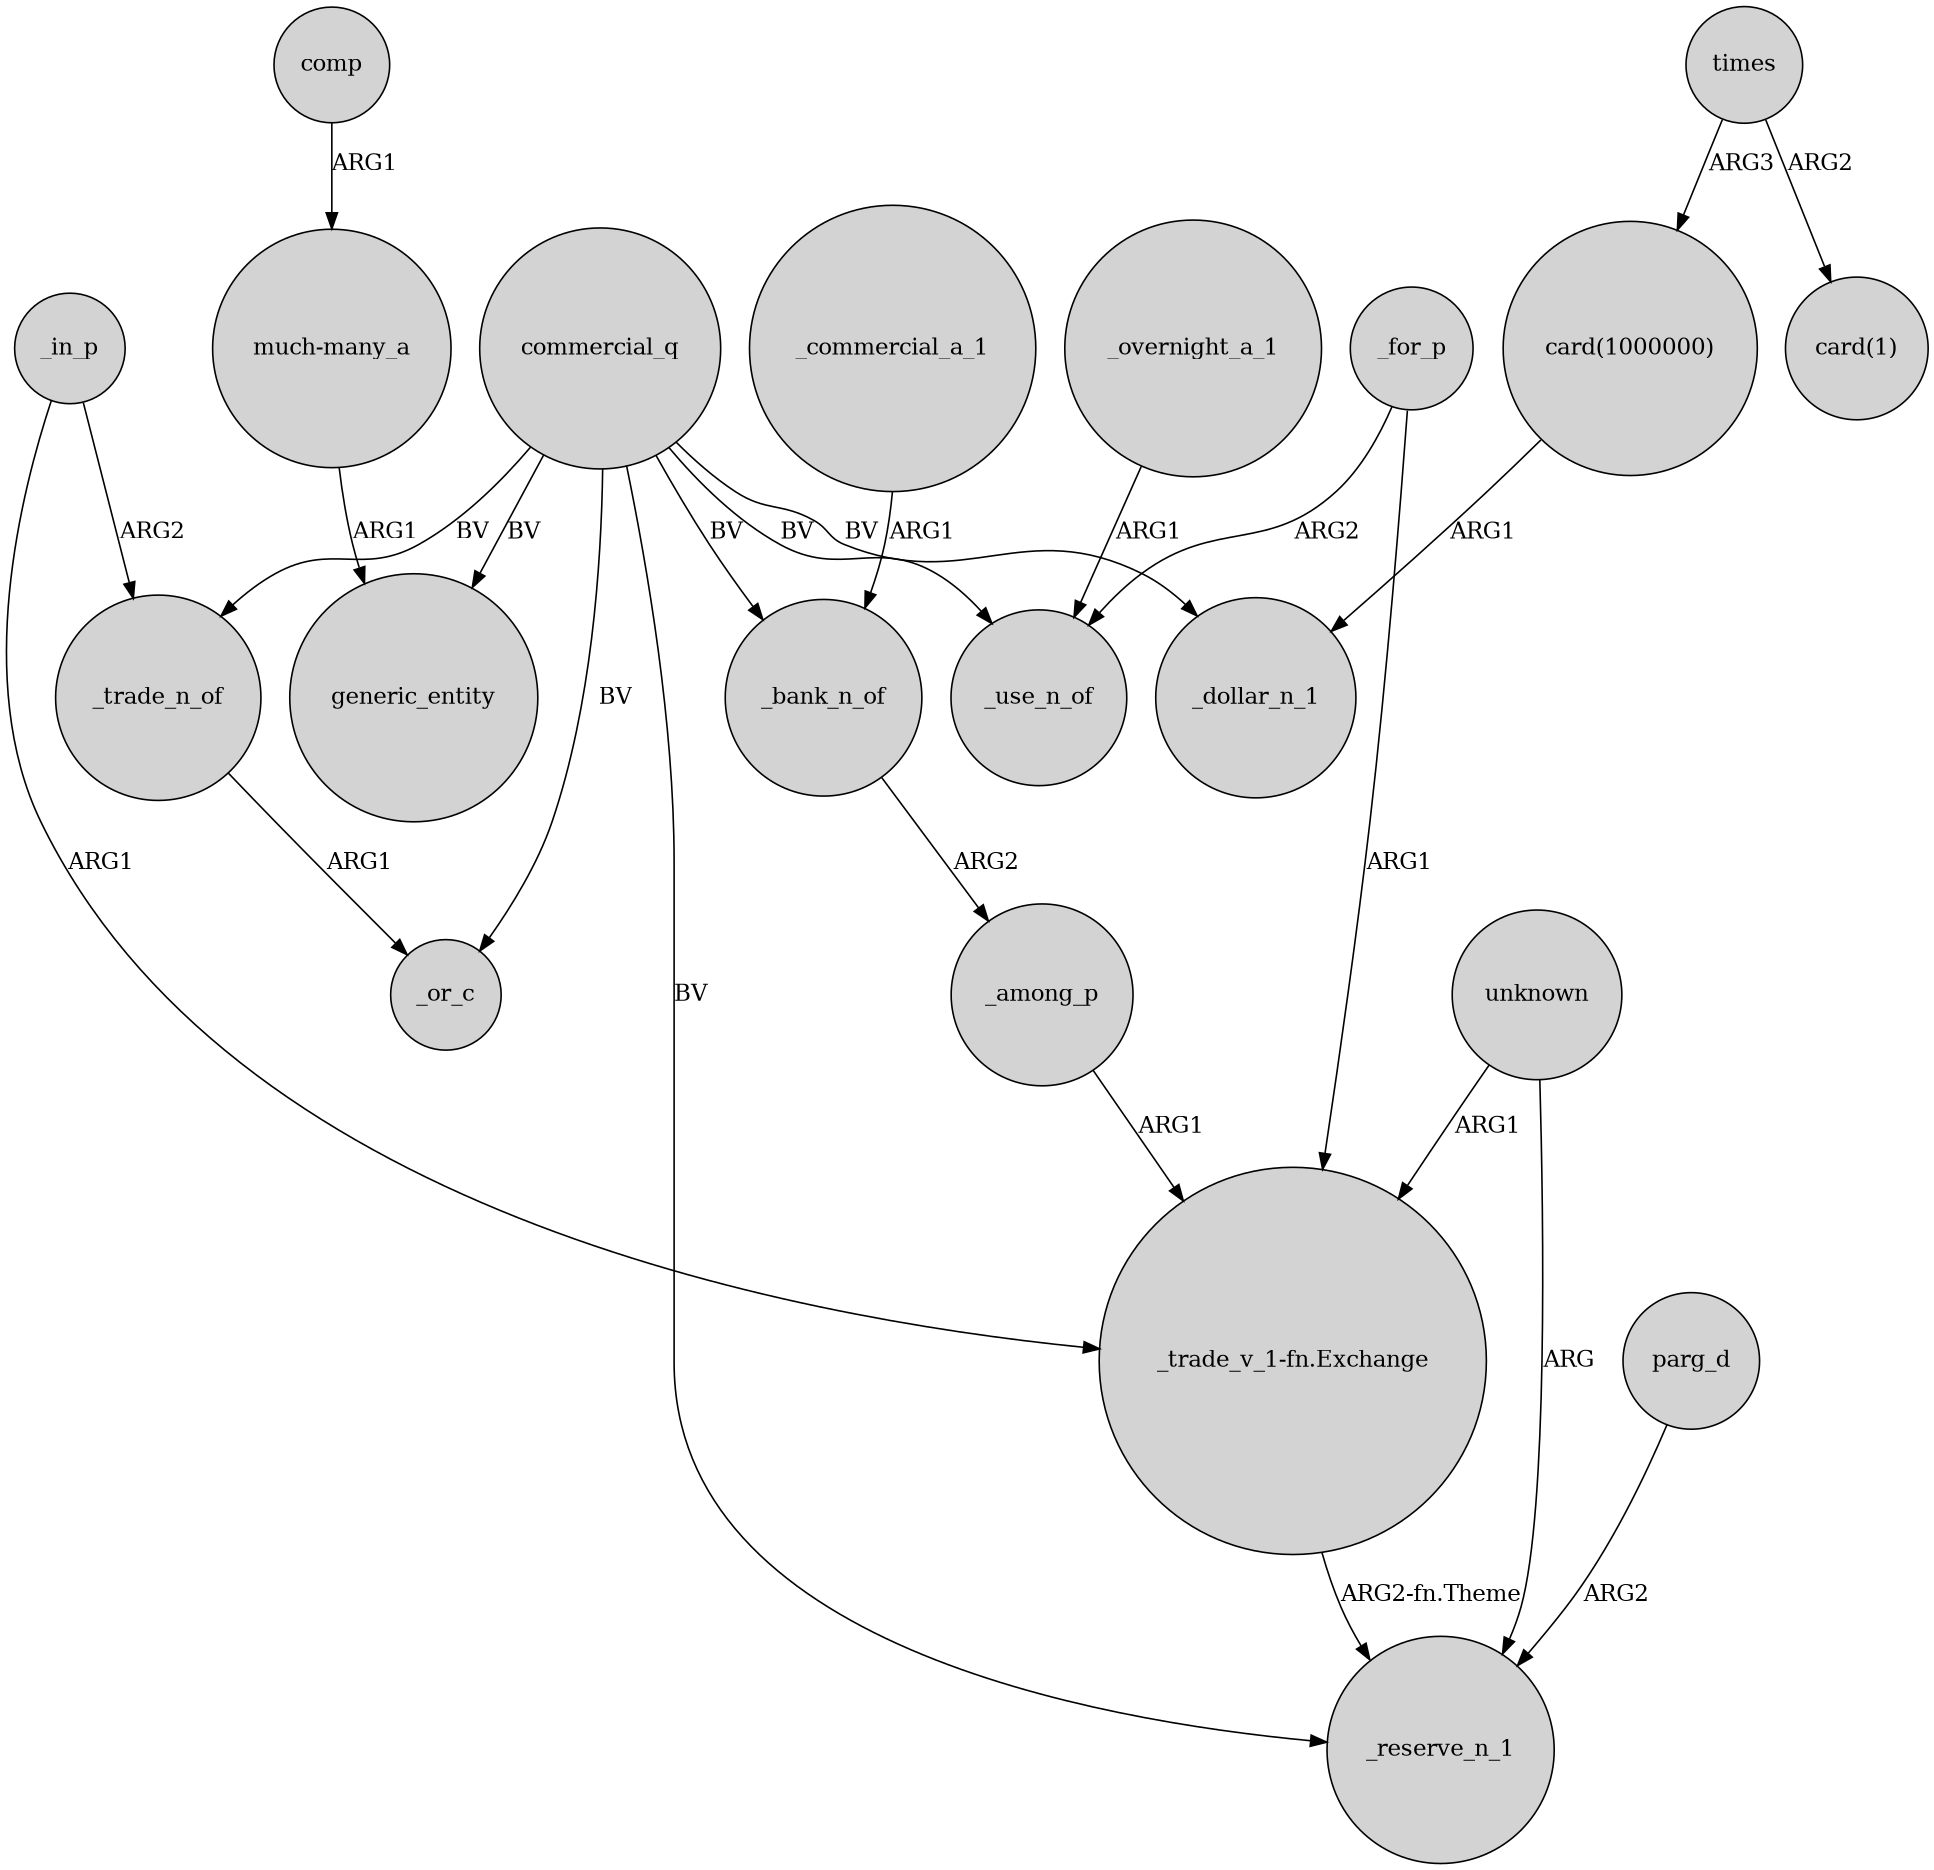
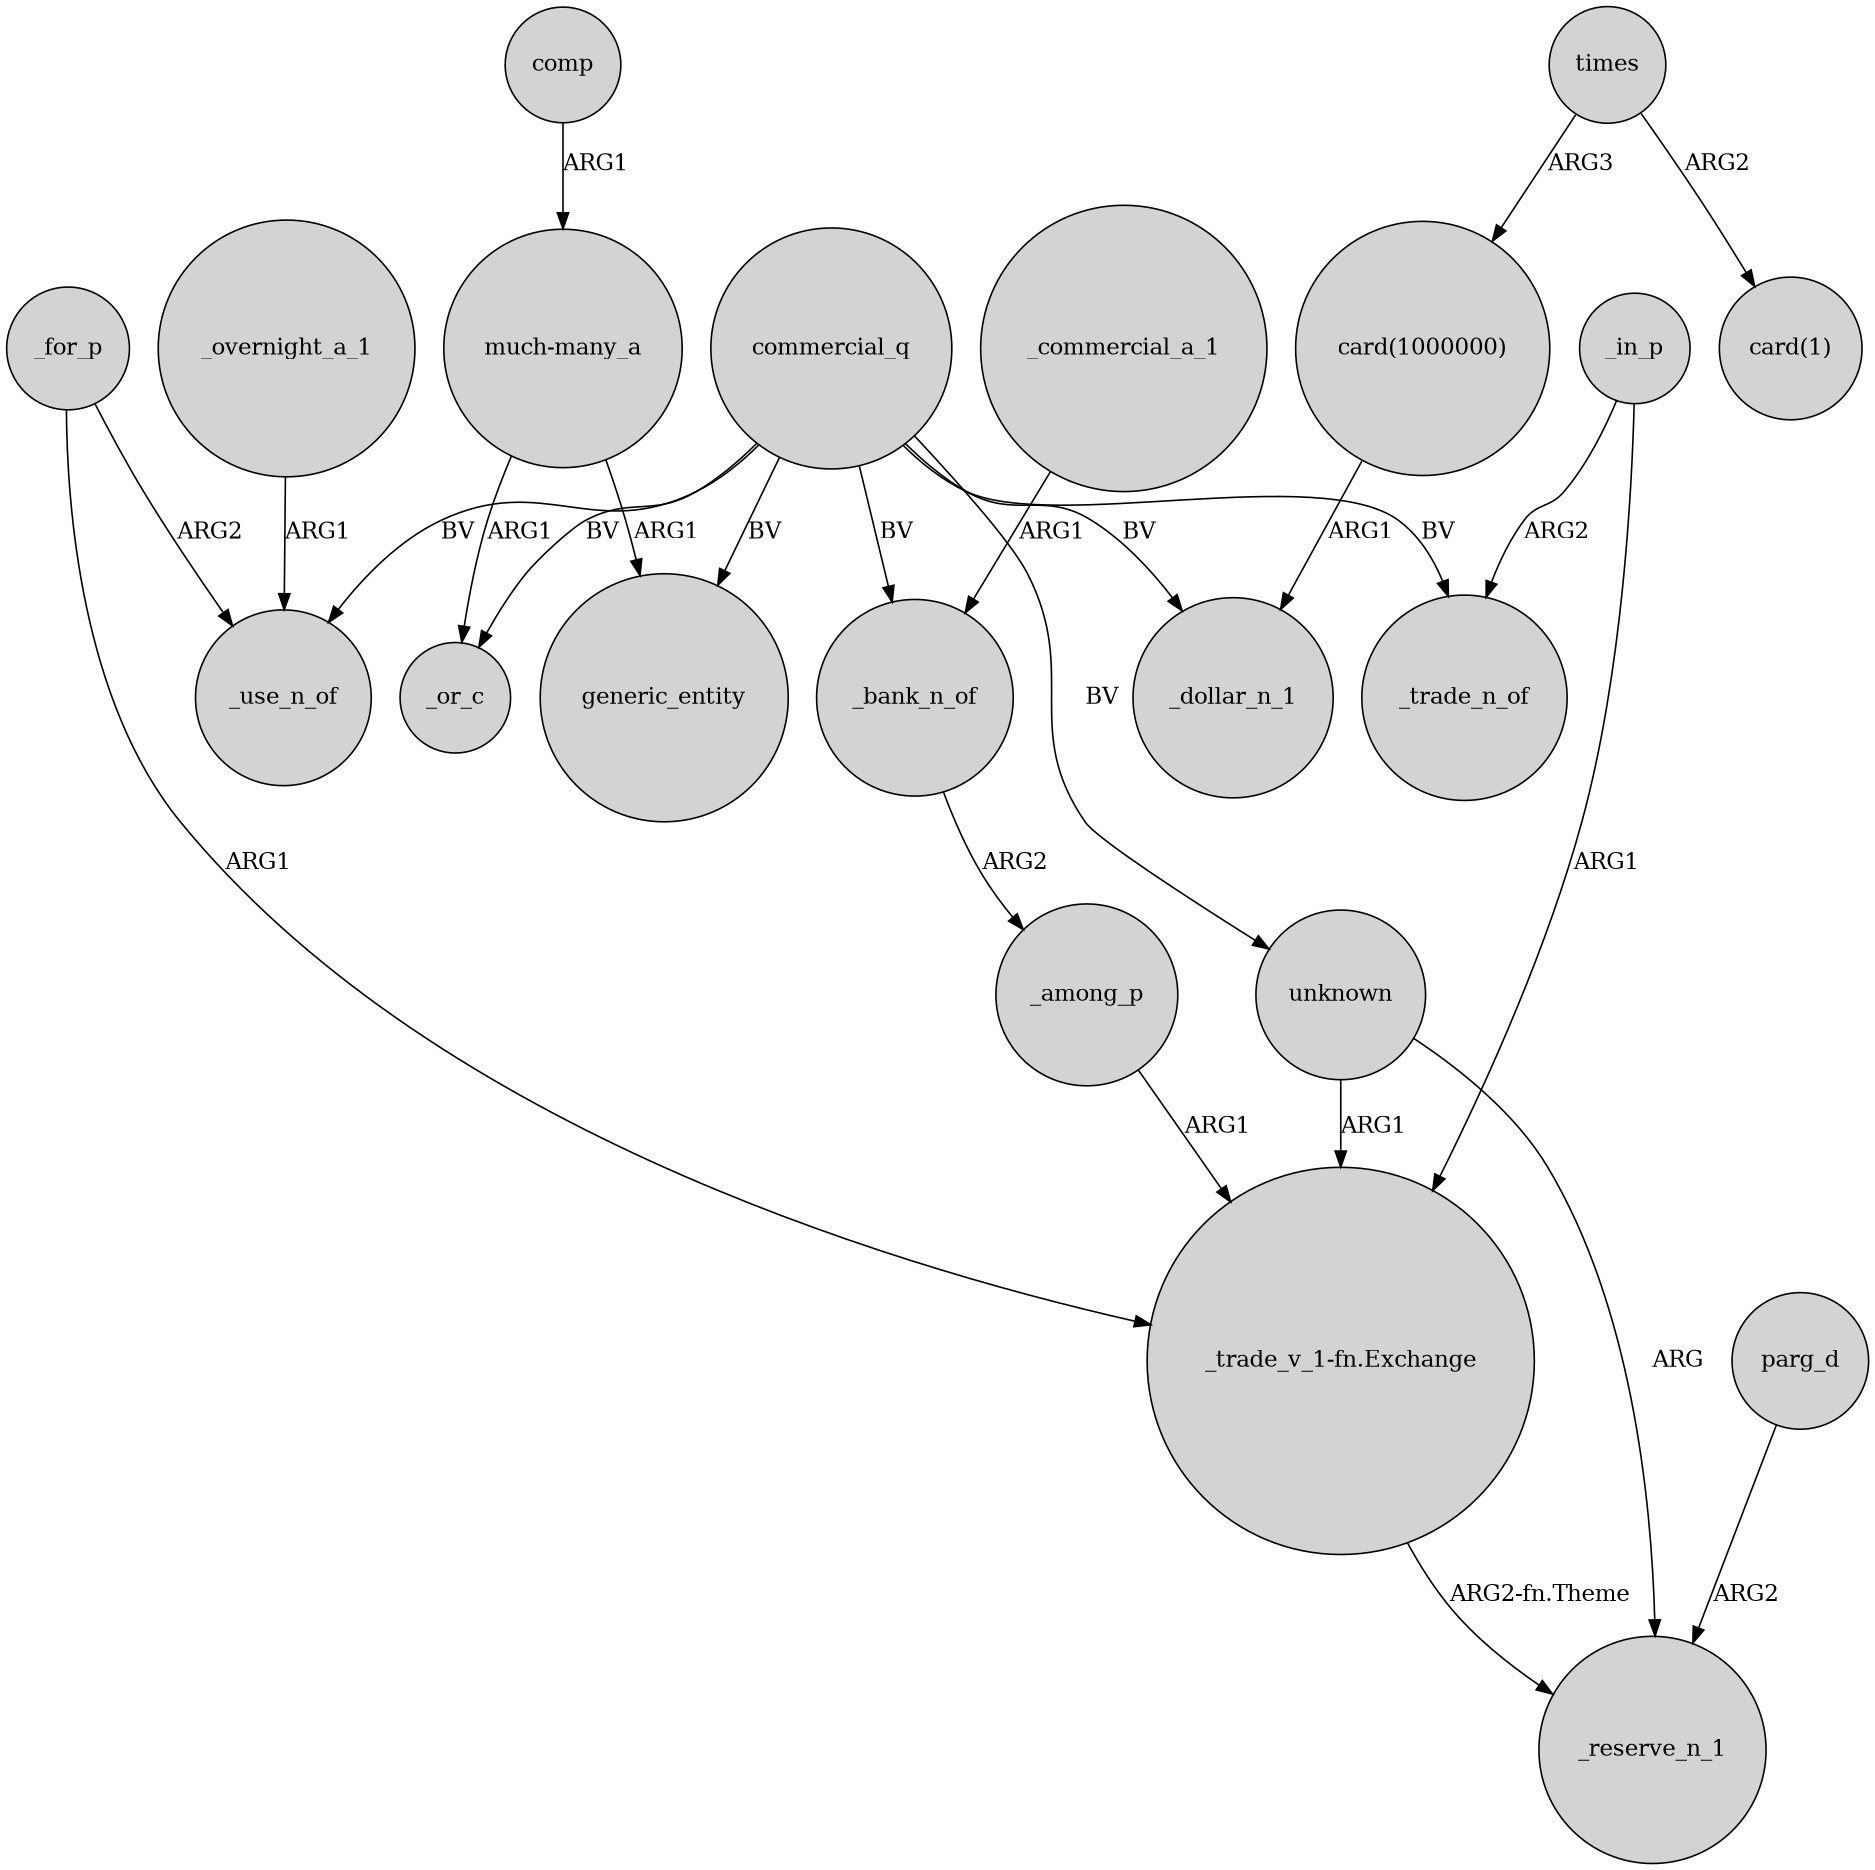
edge "_trade_n_of" -> "_or_c": now "much-many_a" -> "_or_c"
edge "commercial_q" -> "_reserve_n_1": now "commercial_q" -> "unknown"
